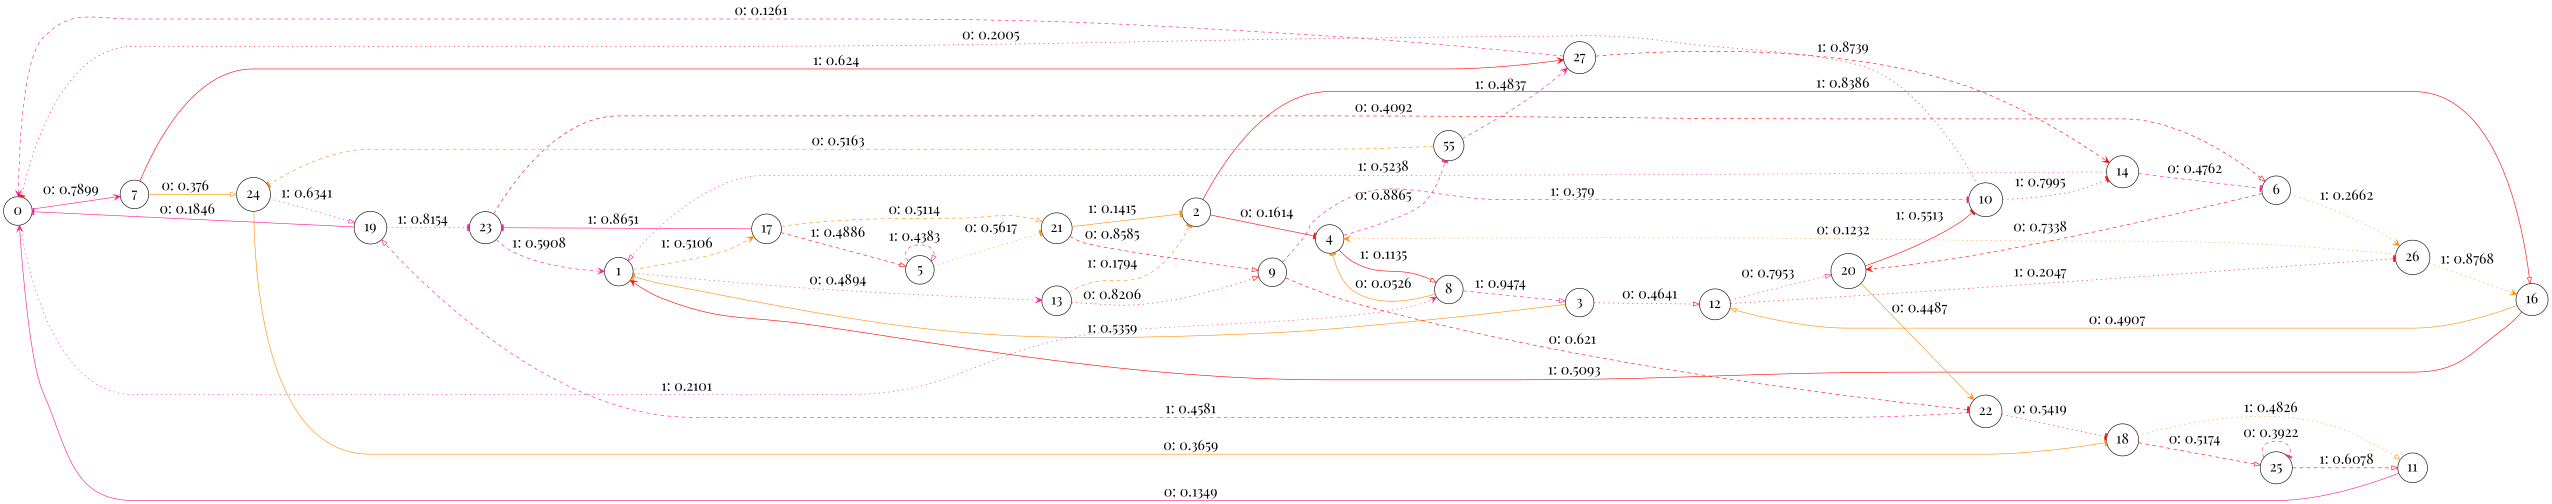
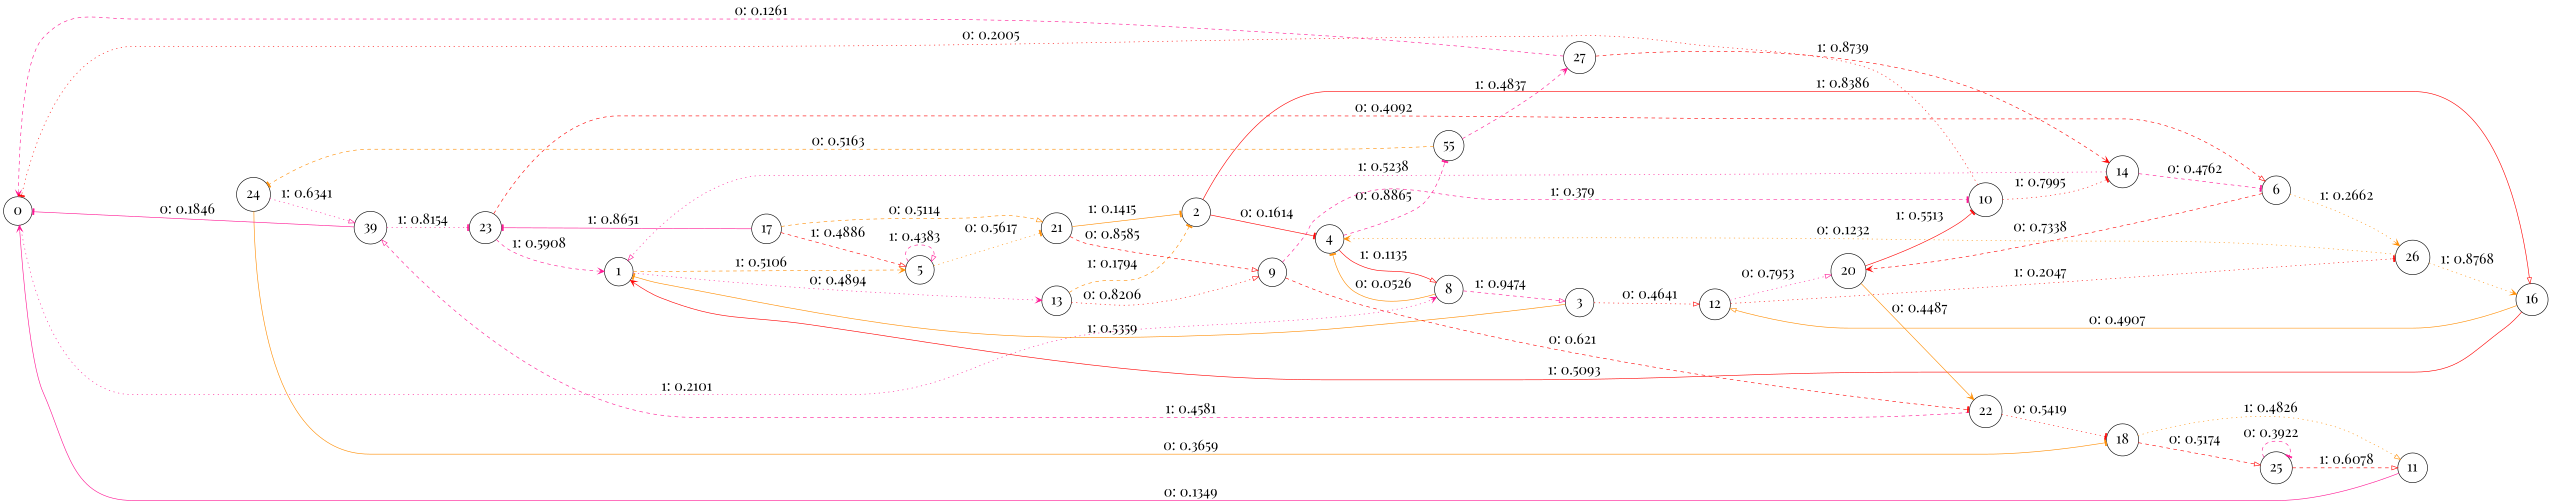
node "7": removed
node "19": label "19" -> "39"
edge "1" -> "17": now "1" -> "5"
